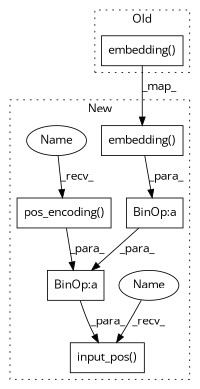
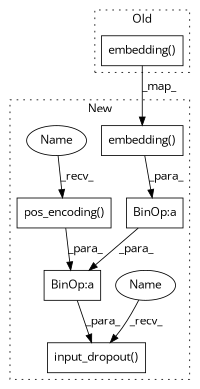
node "input_pos()": label "input_pos()" -> "input_dropout()"
